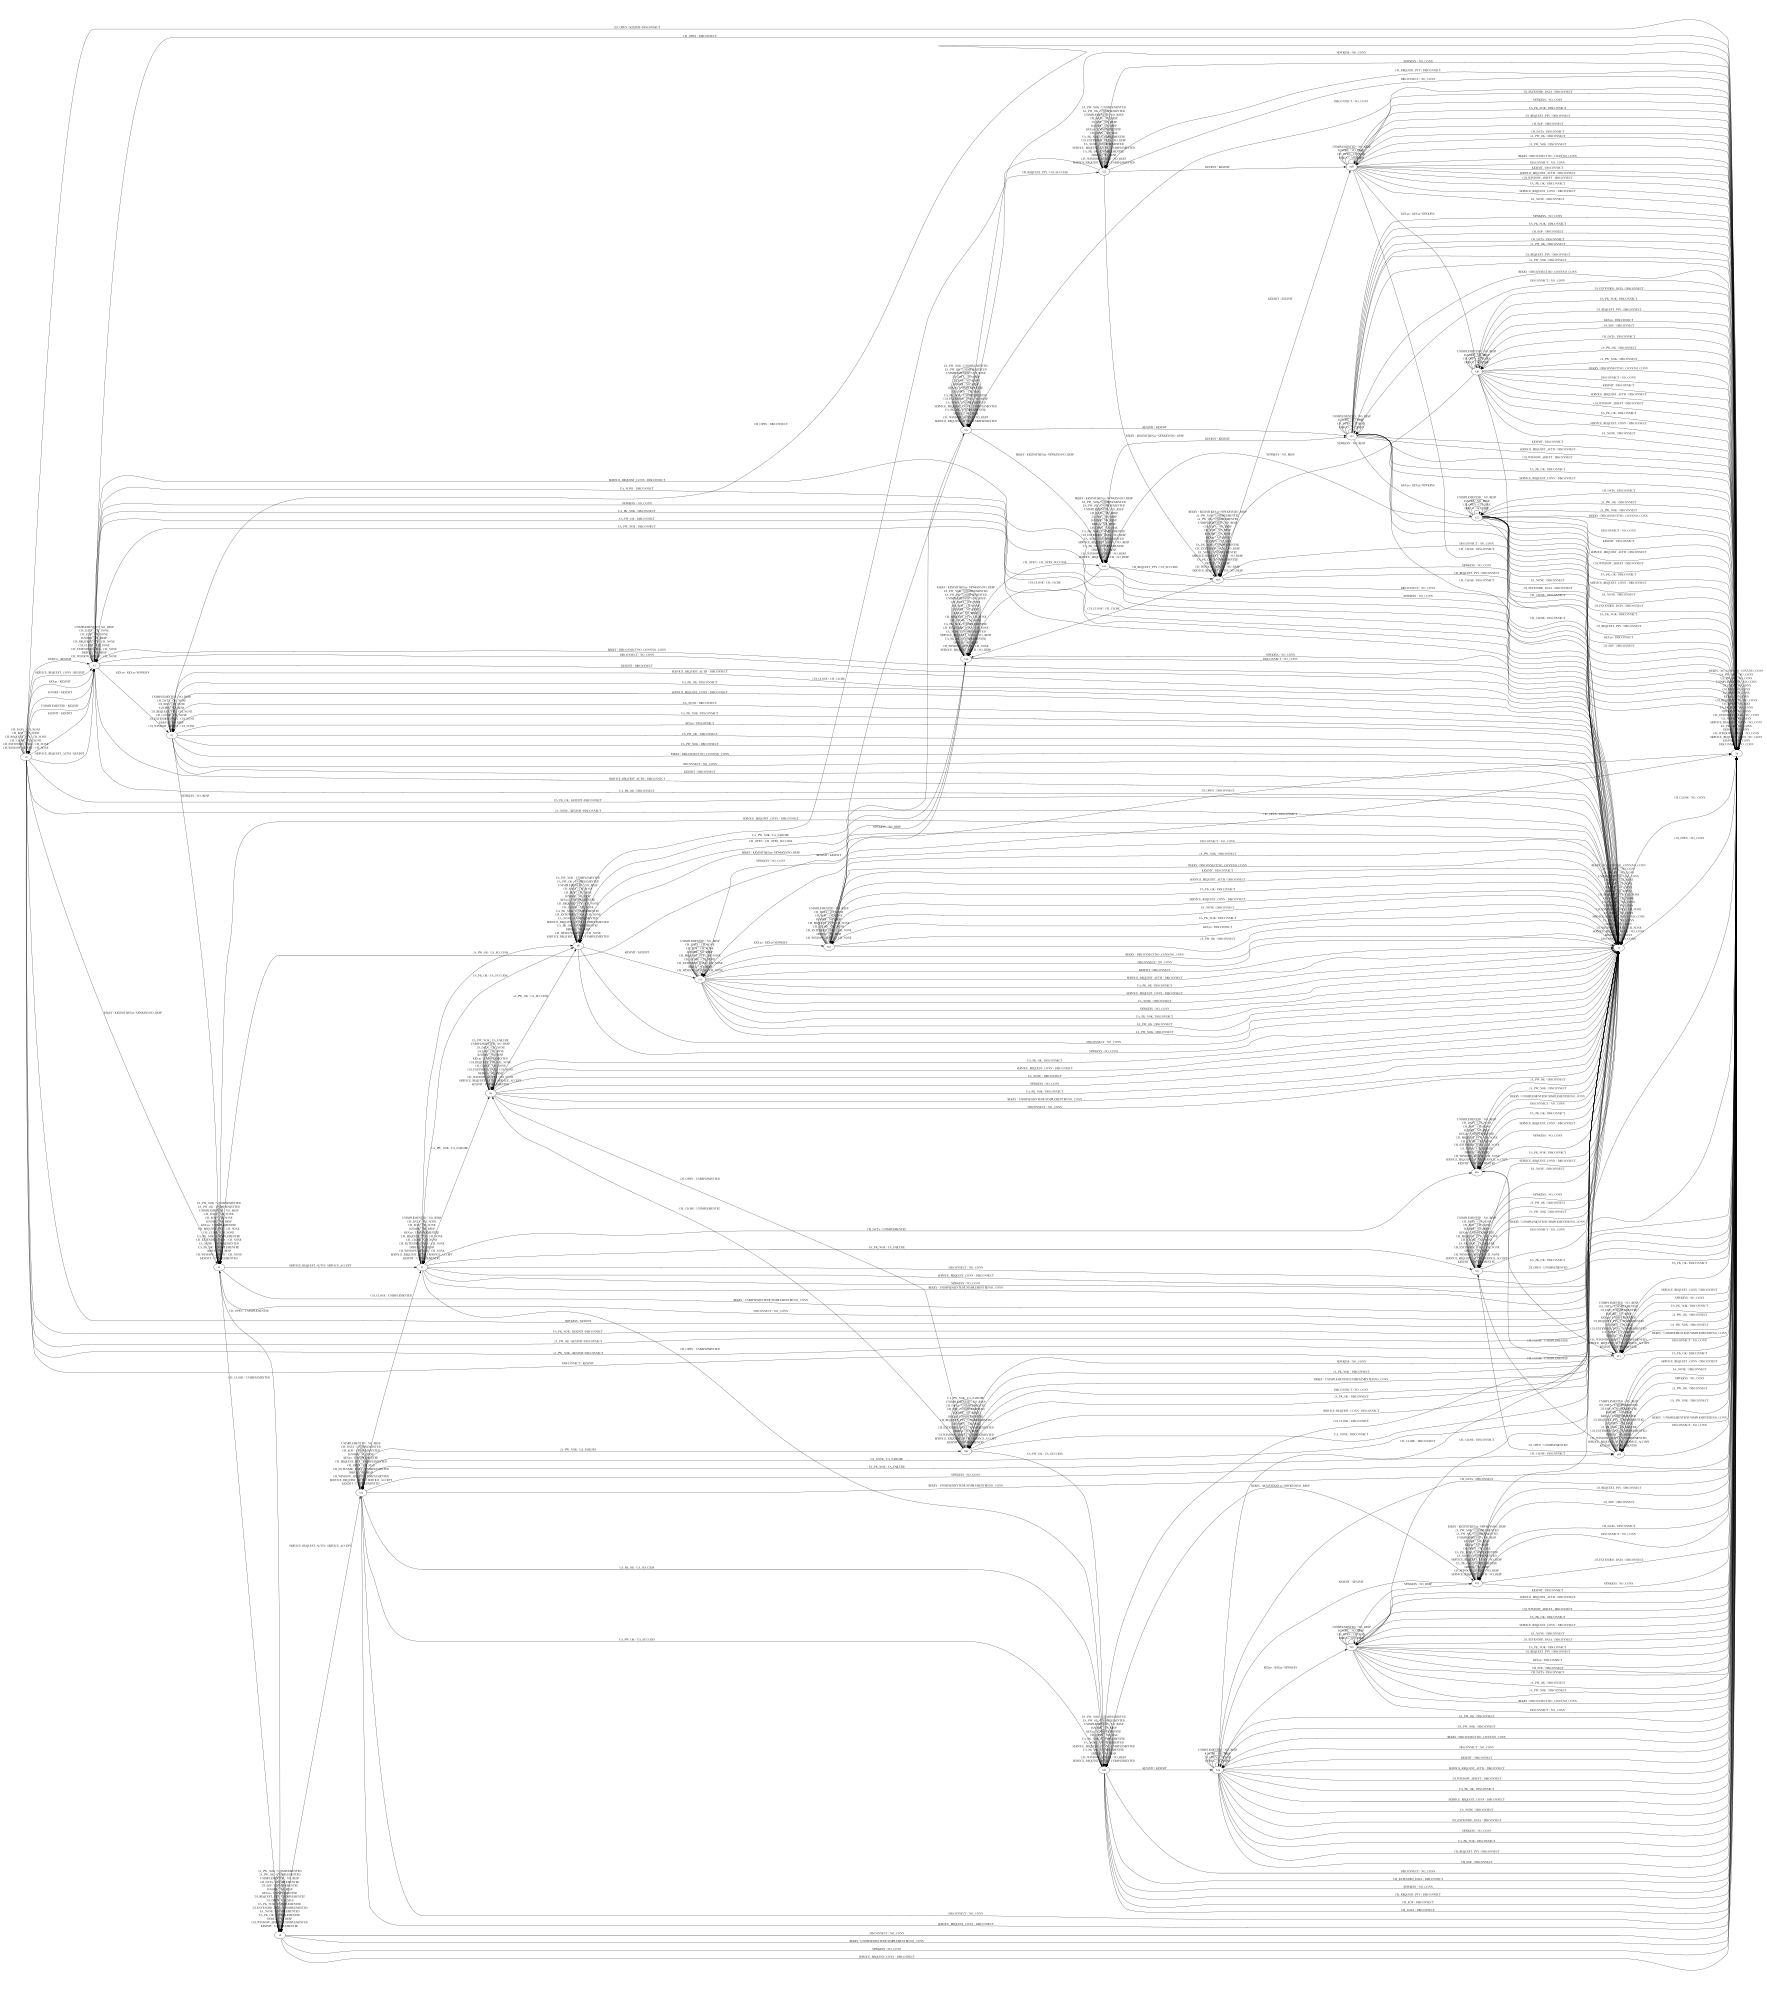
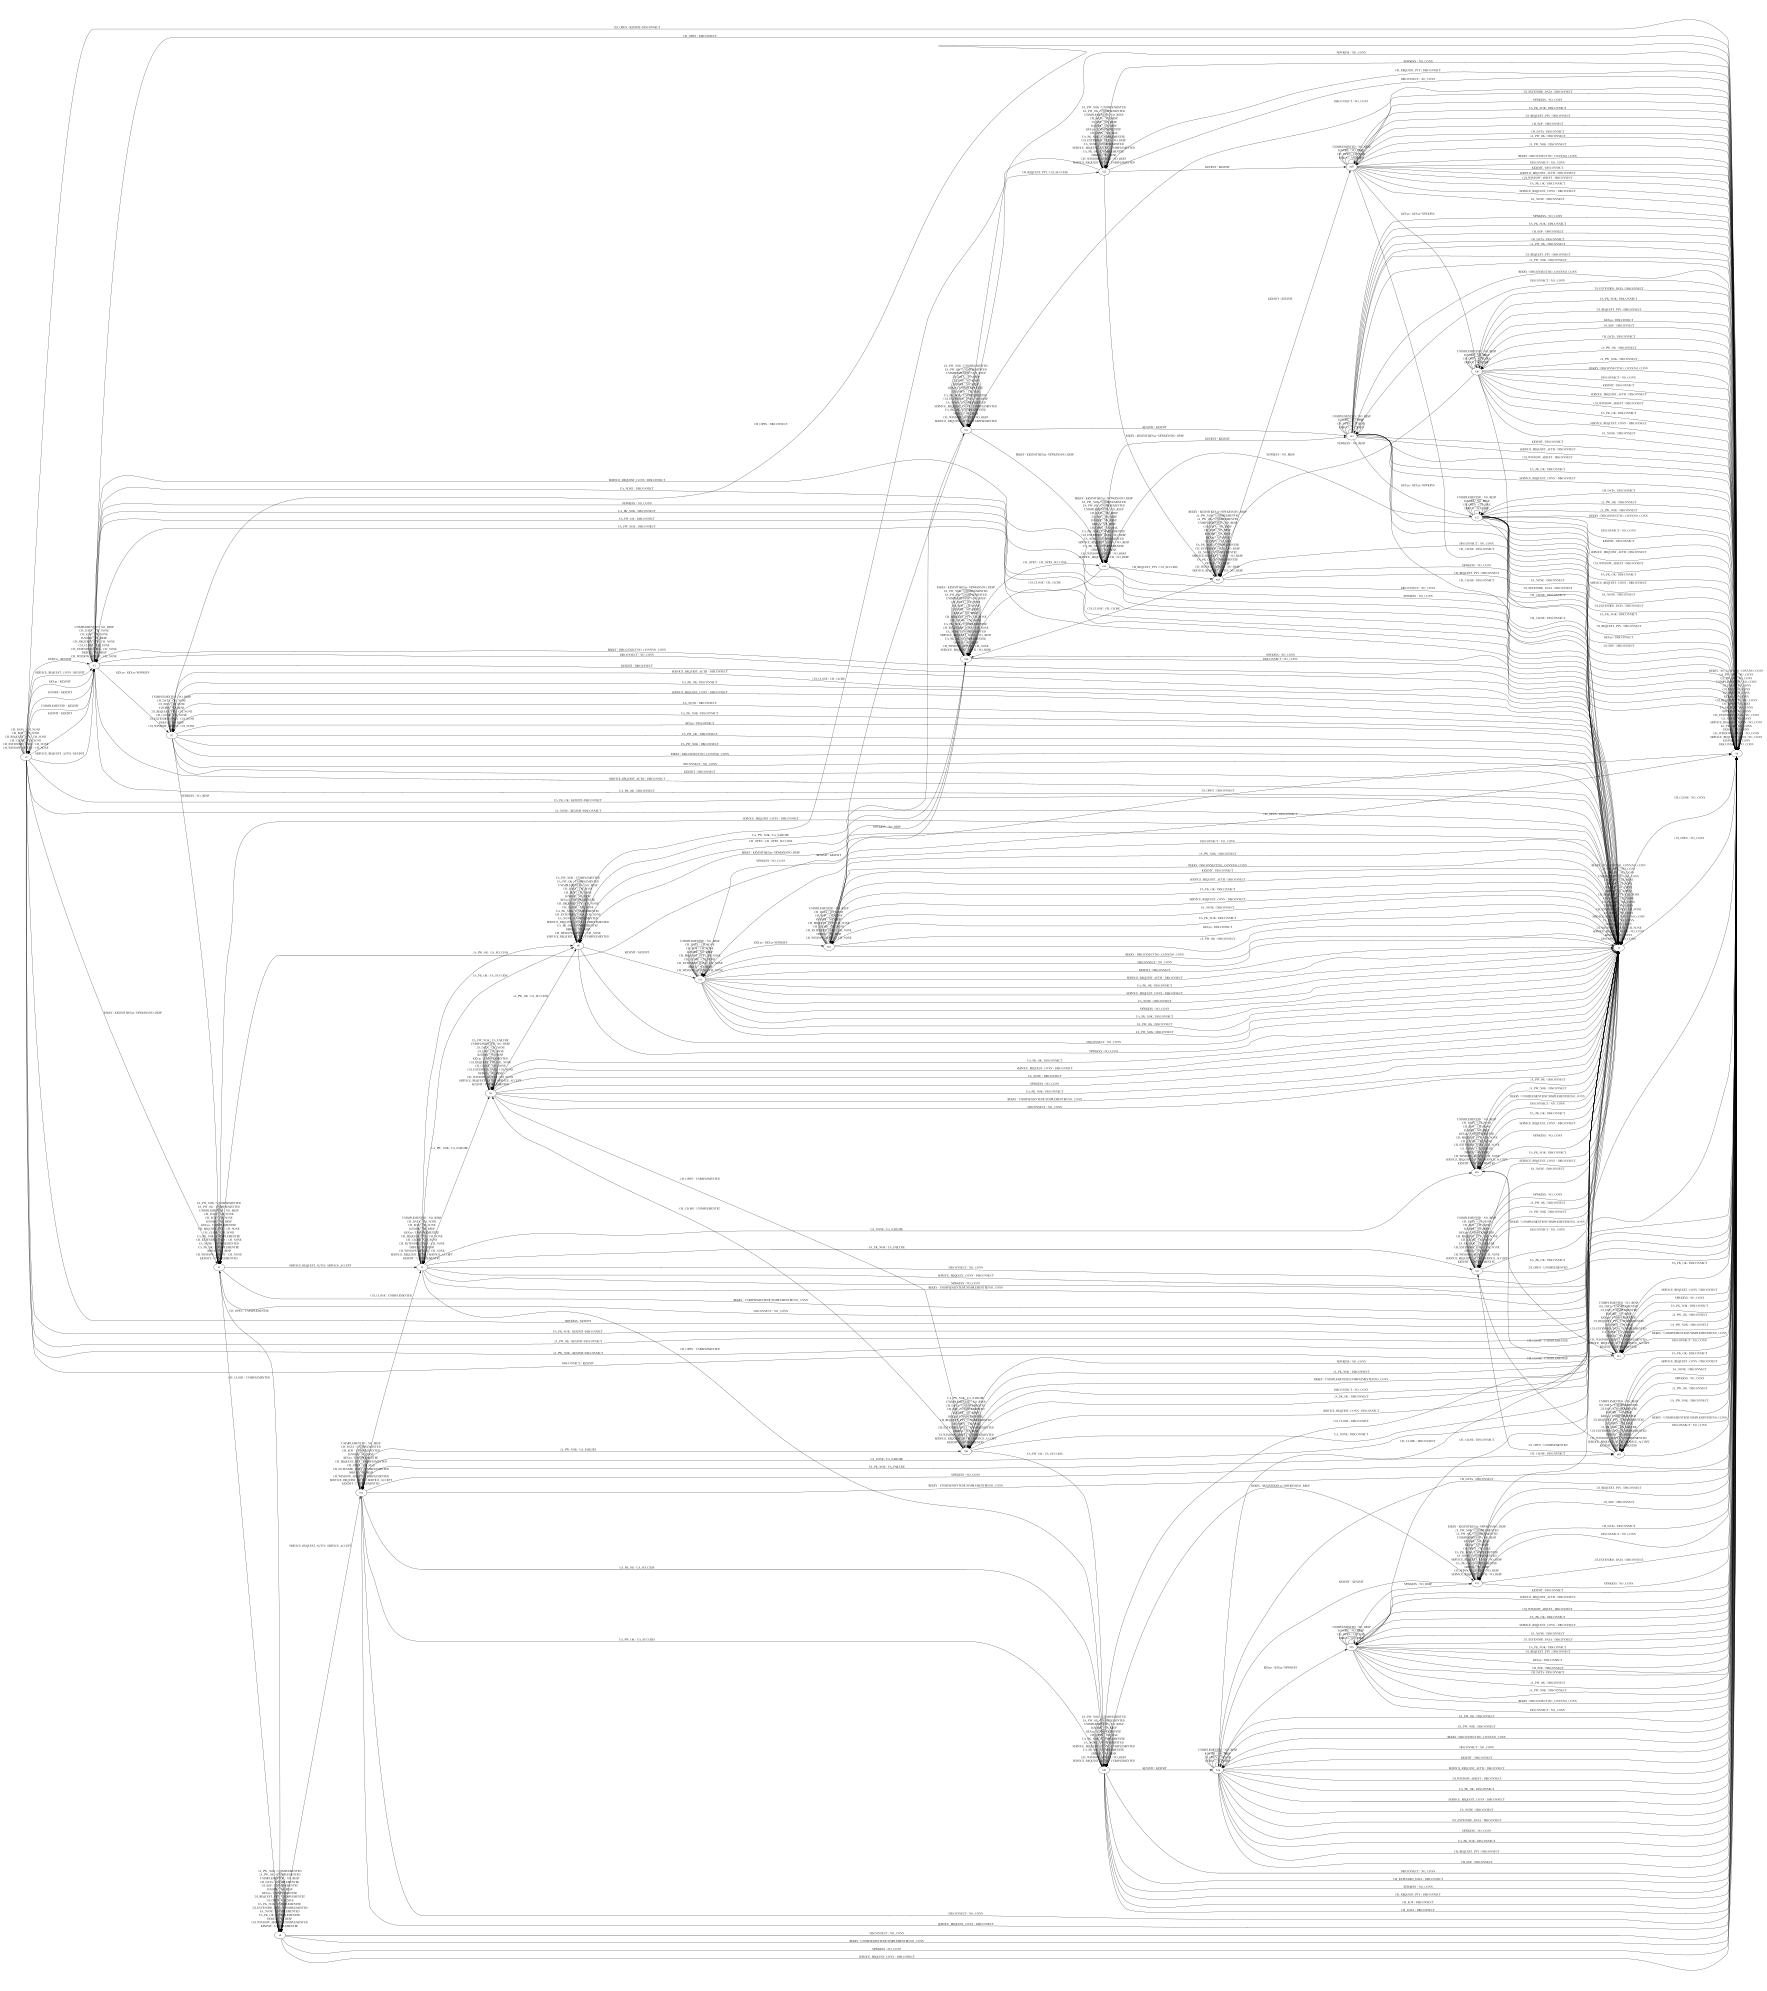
edge "s5" -> "s10": label "CH_DATA / UNIMPLEMENTED " -> "UA_NONE / UA_FAILURE "
